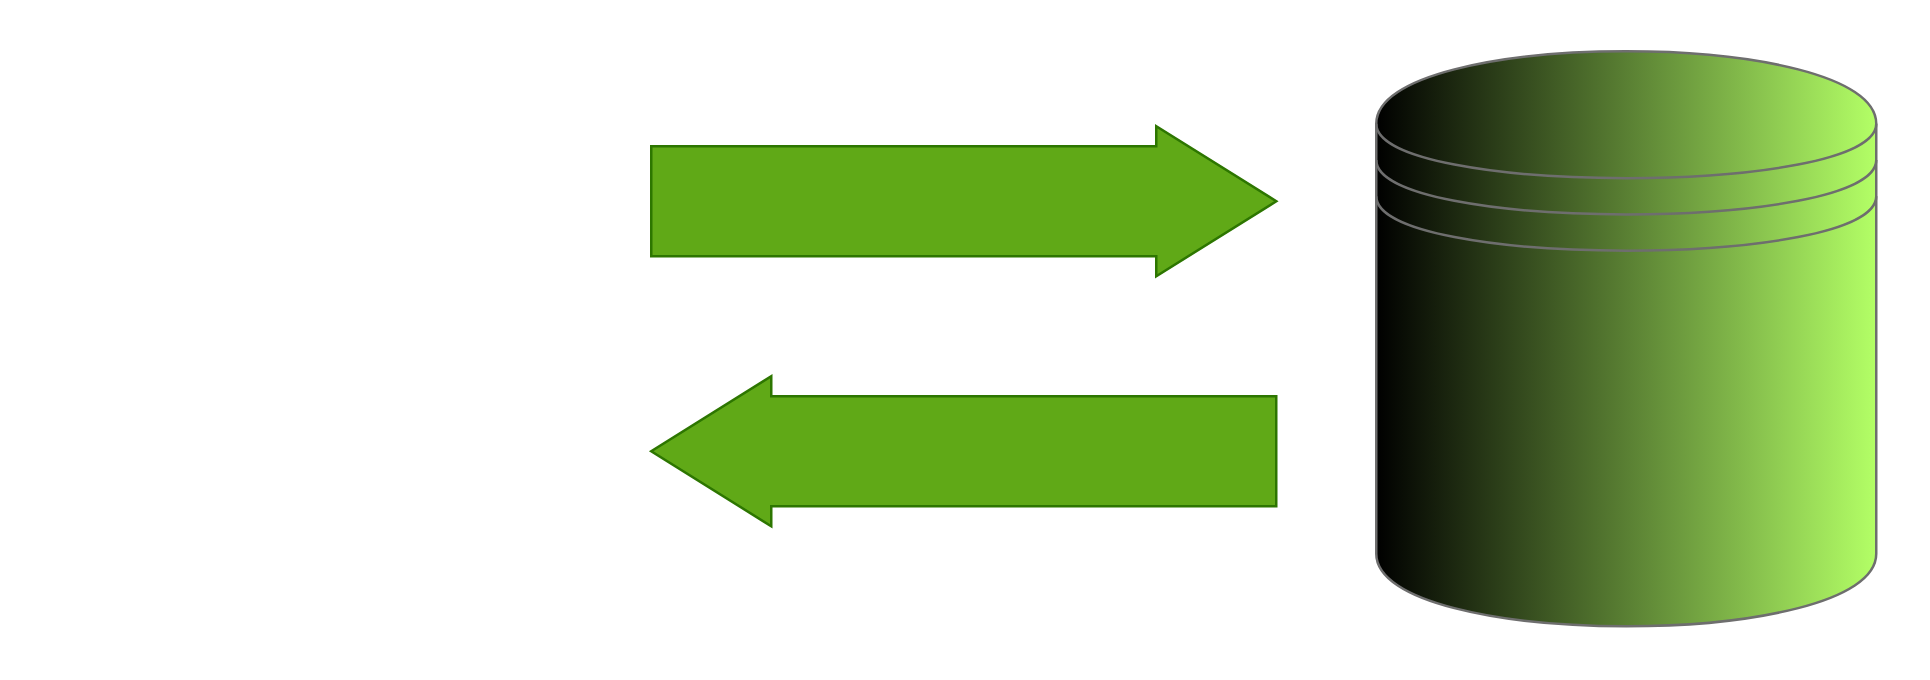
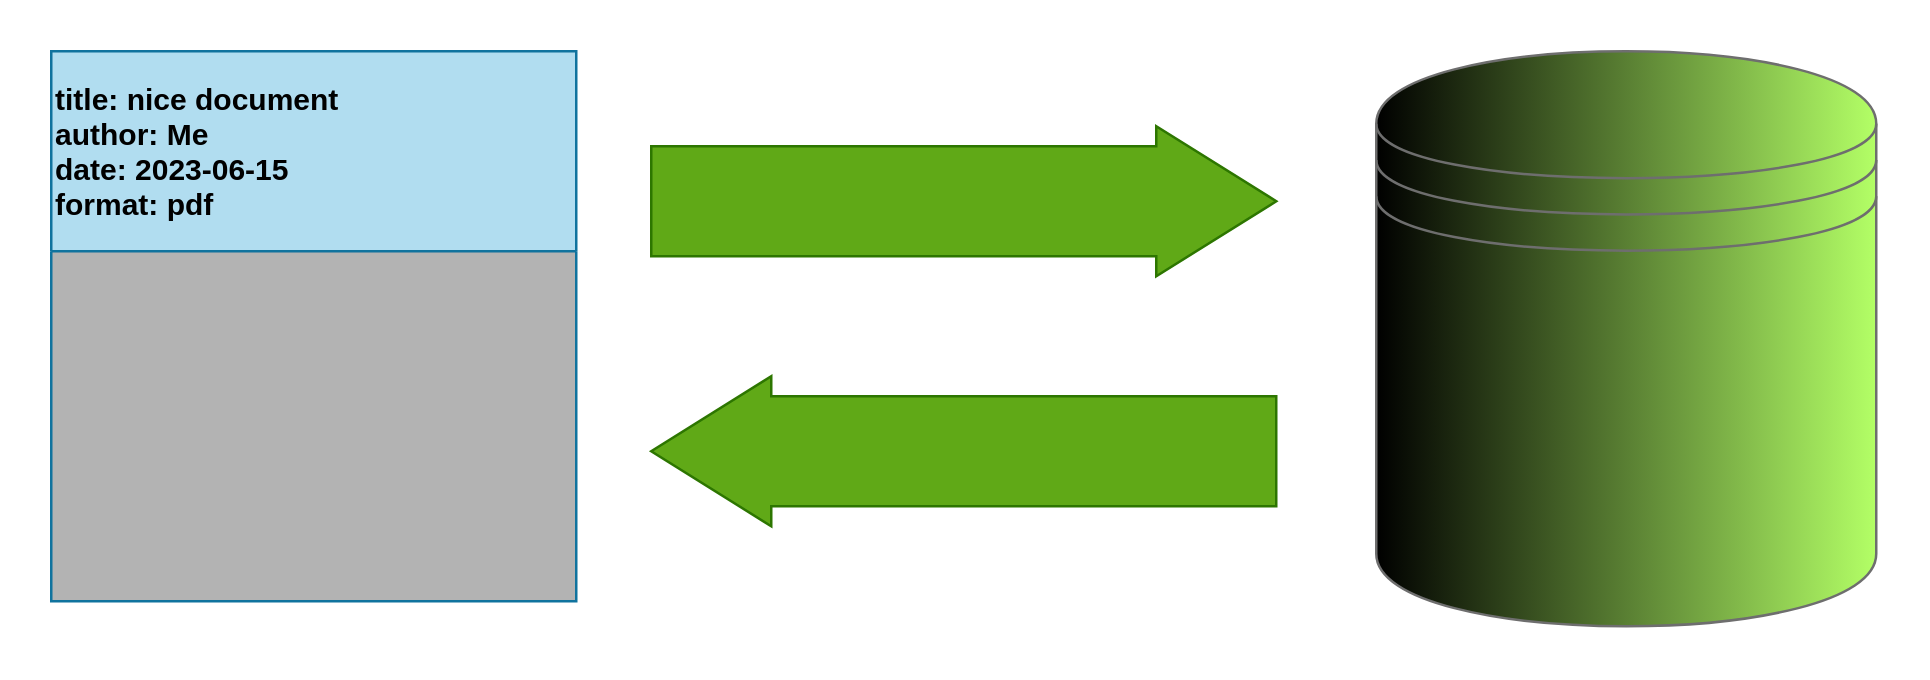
node "title: nice document author: Me date: 2023-06-15 format: pdf": added
